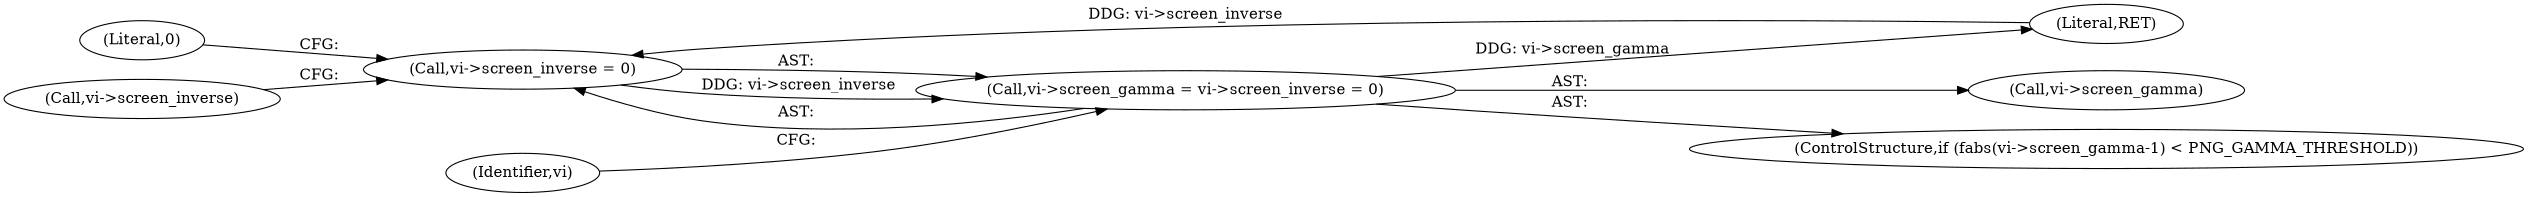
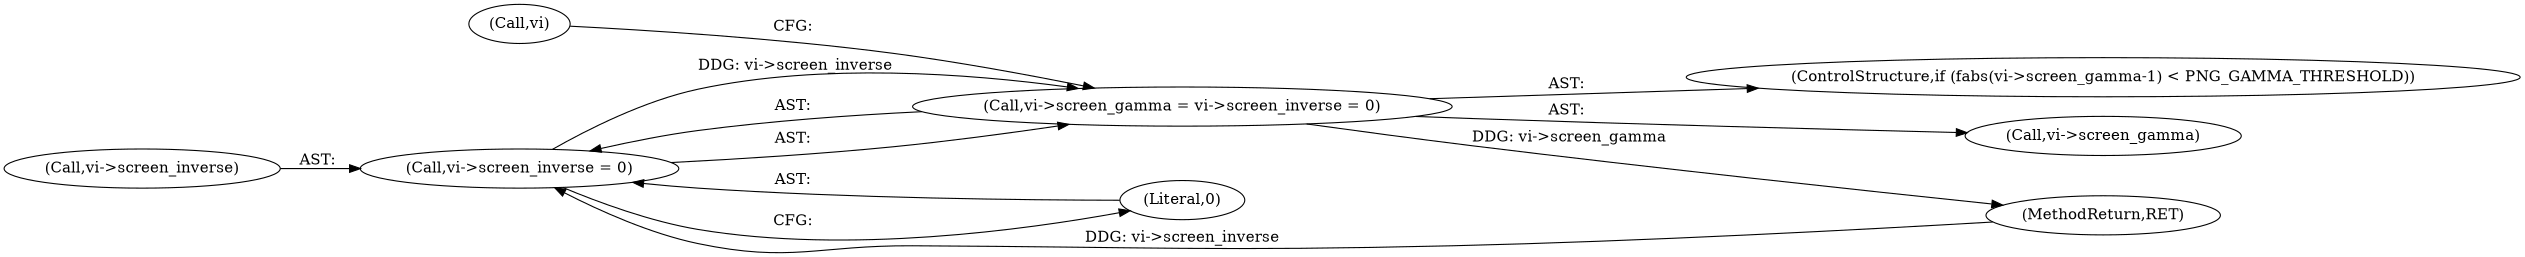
node "(Literal,RET)": label "(Literal,RET)" -> "(MethodReturn,RET)"
edge "(Literal,0)" -> "(Call,vi->screen_inverse = 0)": label "CFG: " -> "AST: "
edge "(Call,vi->screen_inverse)" -> "(Call,vi->screen_inverse = 0)": label "CFG: " -> "AST: "
node "(Identifier,vi)": label "(Identifier,vi)" -> "(Call,vi)"
edge "(Call,vi->screen_inverse = 0)" -> "(Literal,0)": added, label "CFG:"
